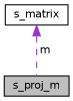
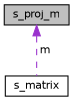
edge "s_proj_m" -> "s_matrix": reversed
